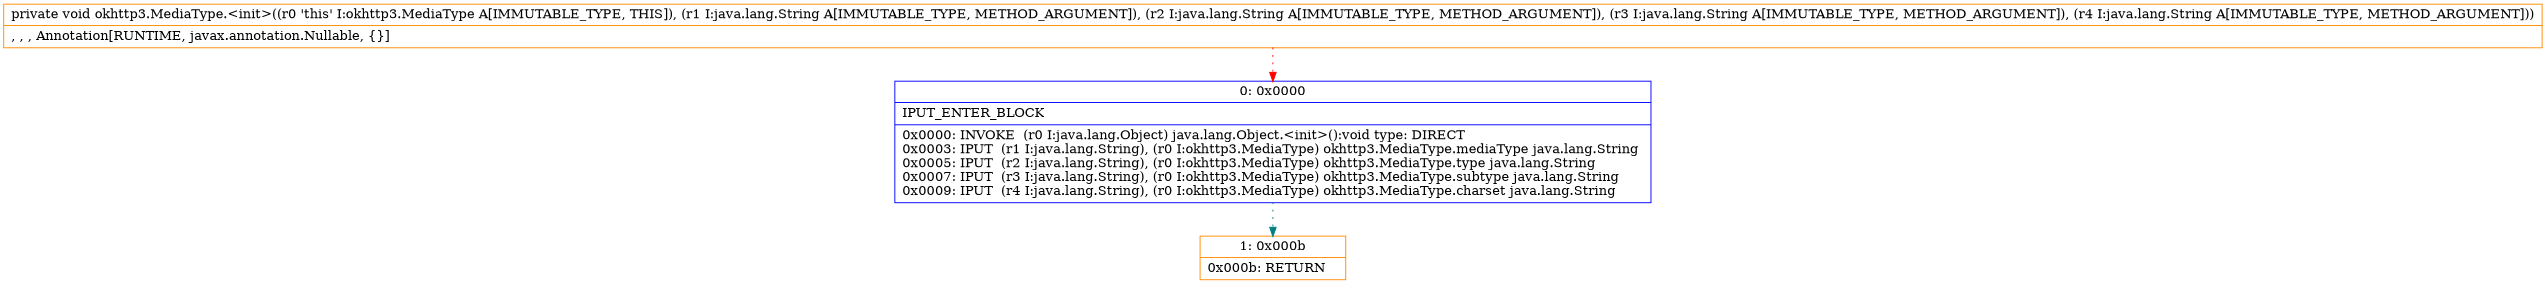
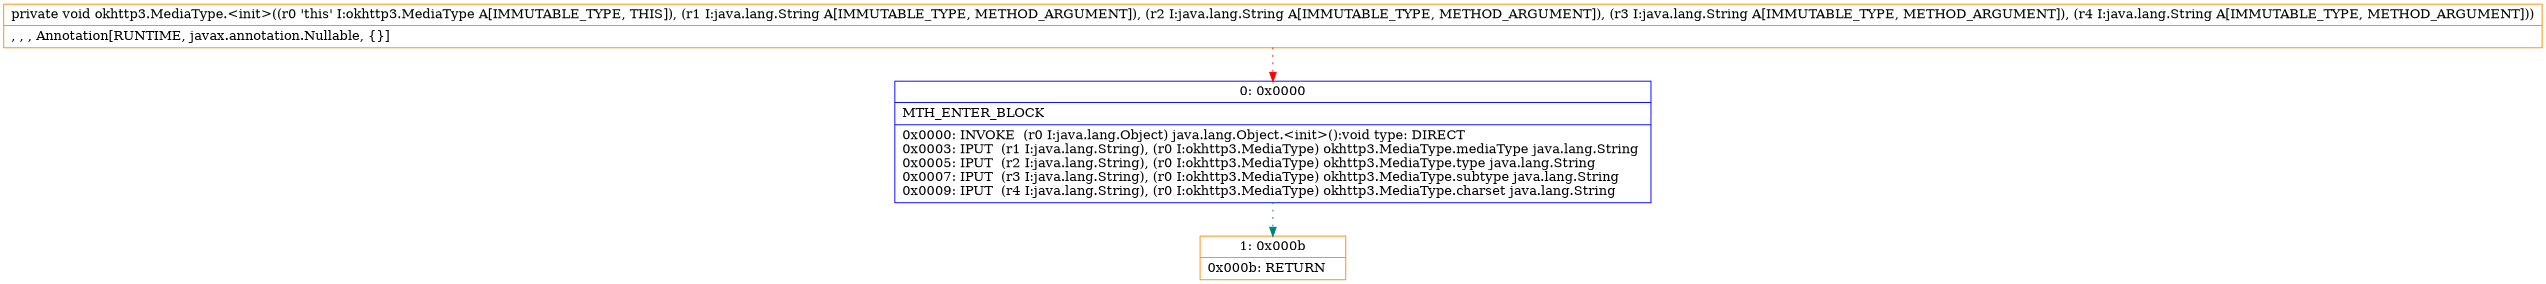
node "0: 0x0000": text "IPUT_ENTER_BLOCK" -> "MTH_ENTER_BLOCK"
